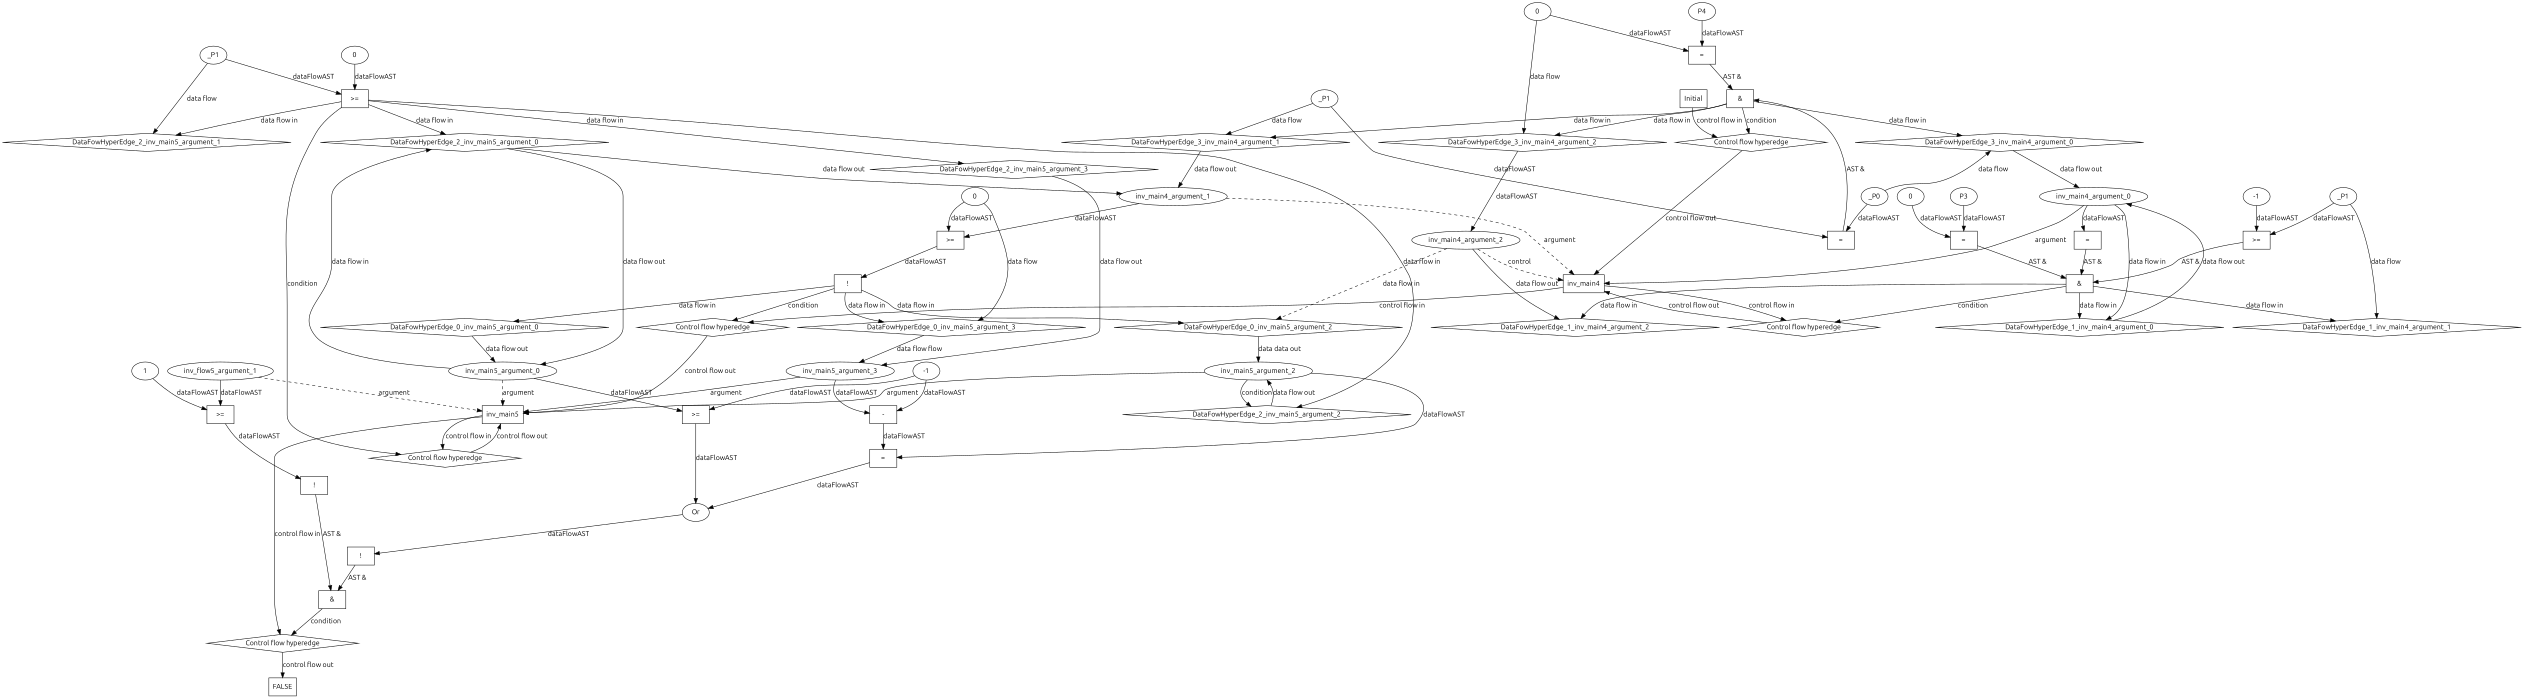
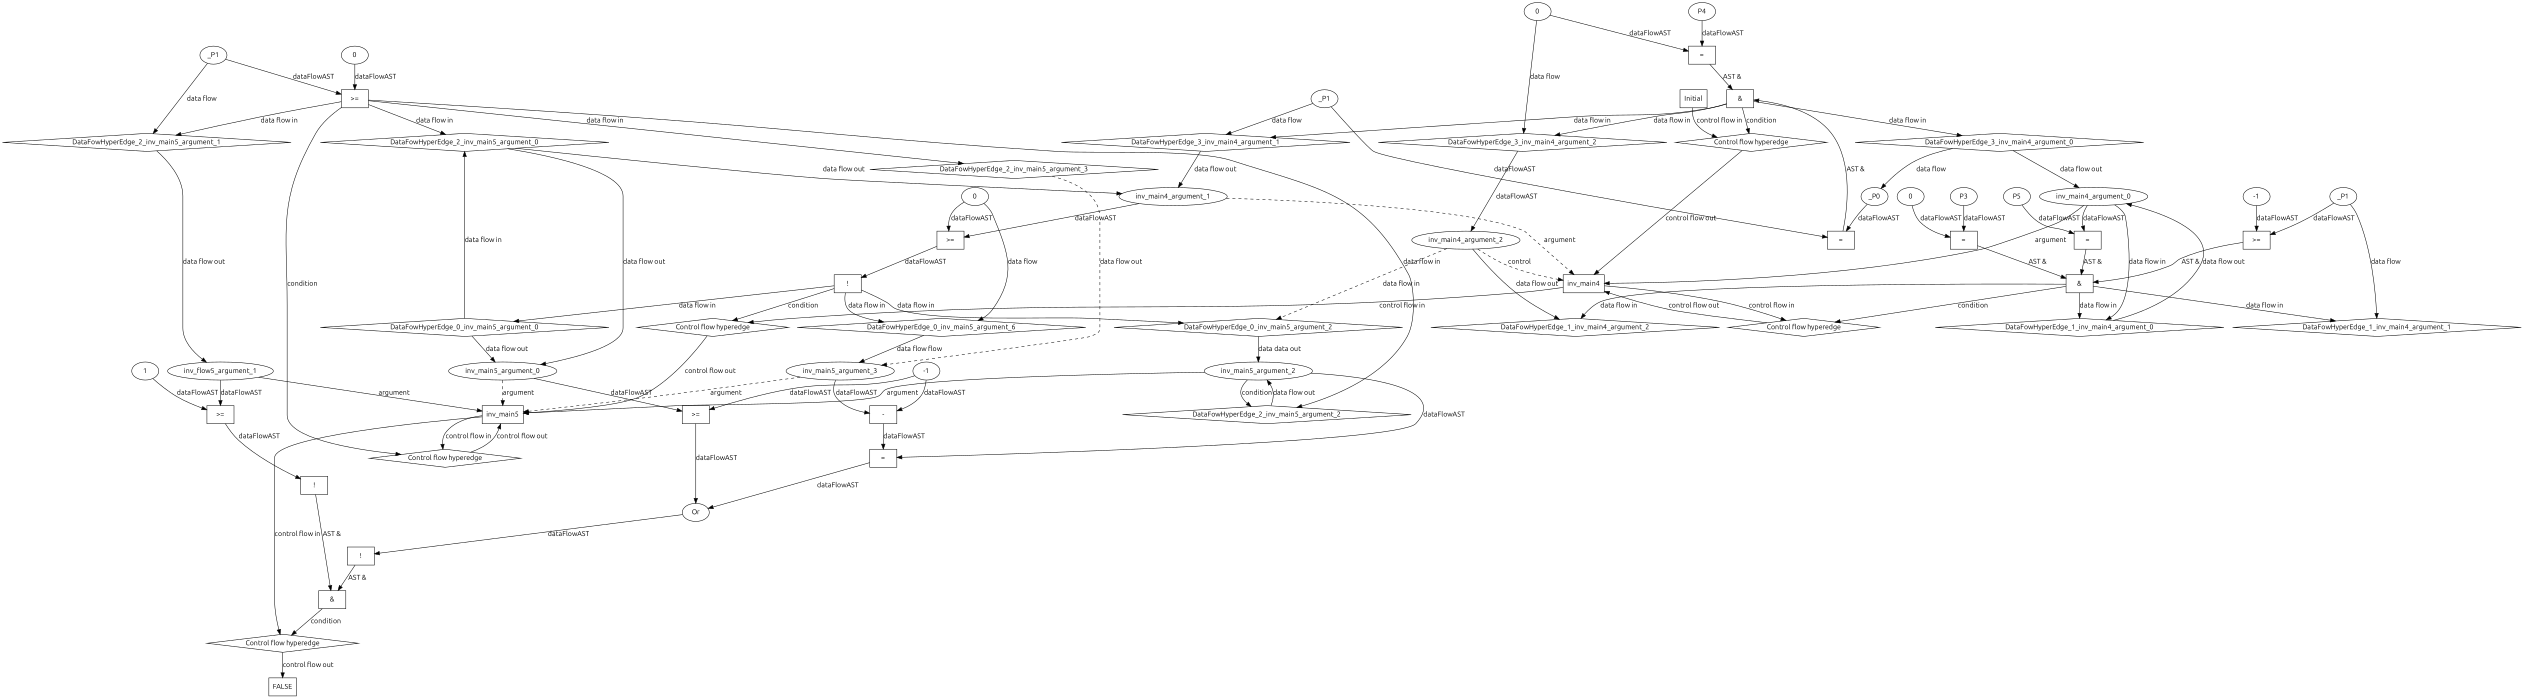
edge "_P0" -> "DataFowHyperEdge_3_inv_main4_argument_0": reversed
node "P5": added
edge "DataFowHyperEdge_2_inv_main5_argument_1" -> "inv_flow5_argument_1": added, label "data flow out"
edge "inv_main5_argument_0" -> "DataFowHyperEdge_2_inv_main5_argument_0": now "DataFowHyperEdge_0_inv_main5_argument_0" -> "DataFowHyperEdge_2_inv_main5_argument_0"
node "DataFowHyperEdge_0_inv_main5_argument_3": label "DataFowHyperEdge_0_inv_main5_argument_3" -> "DataFowHyperEdge_0_inv_main5_argument_6"
edge "DataFowHyperEdge_2_inv_main5_argument_3" -> "inv_main5_argument_3": style solid -> dashed
edge "inv_flow5_argument_1" -> "inv_main5": style dashed -> solid
edge "inv_main5_argument_3" -> "inv_main5": style solid -> dashed
